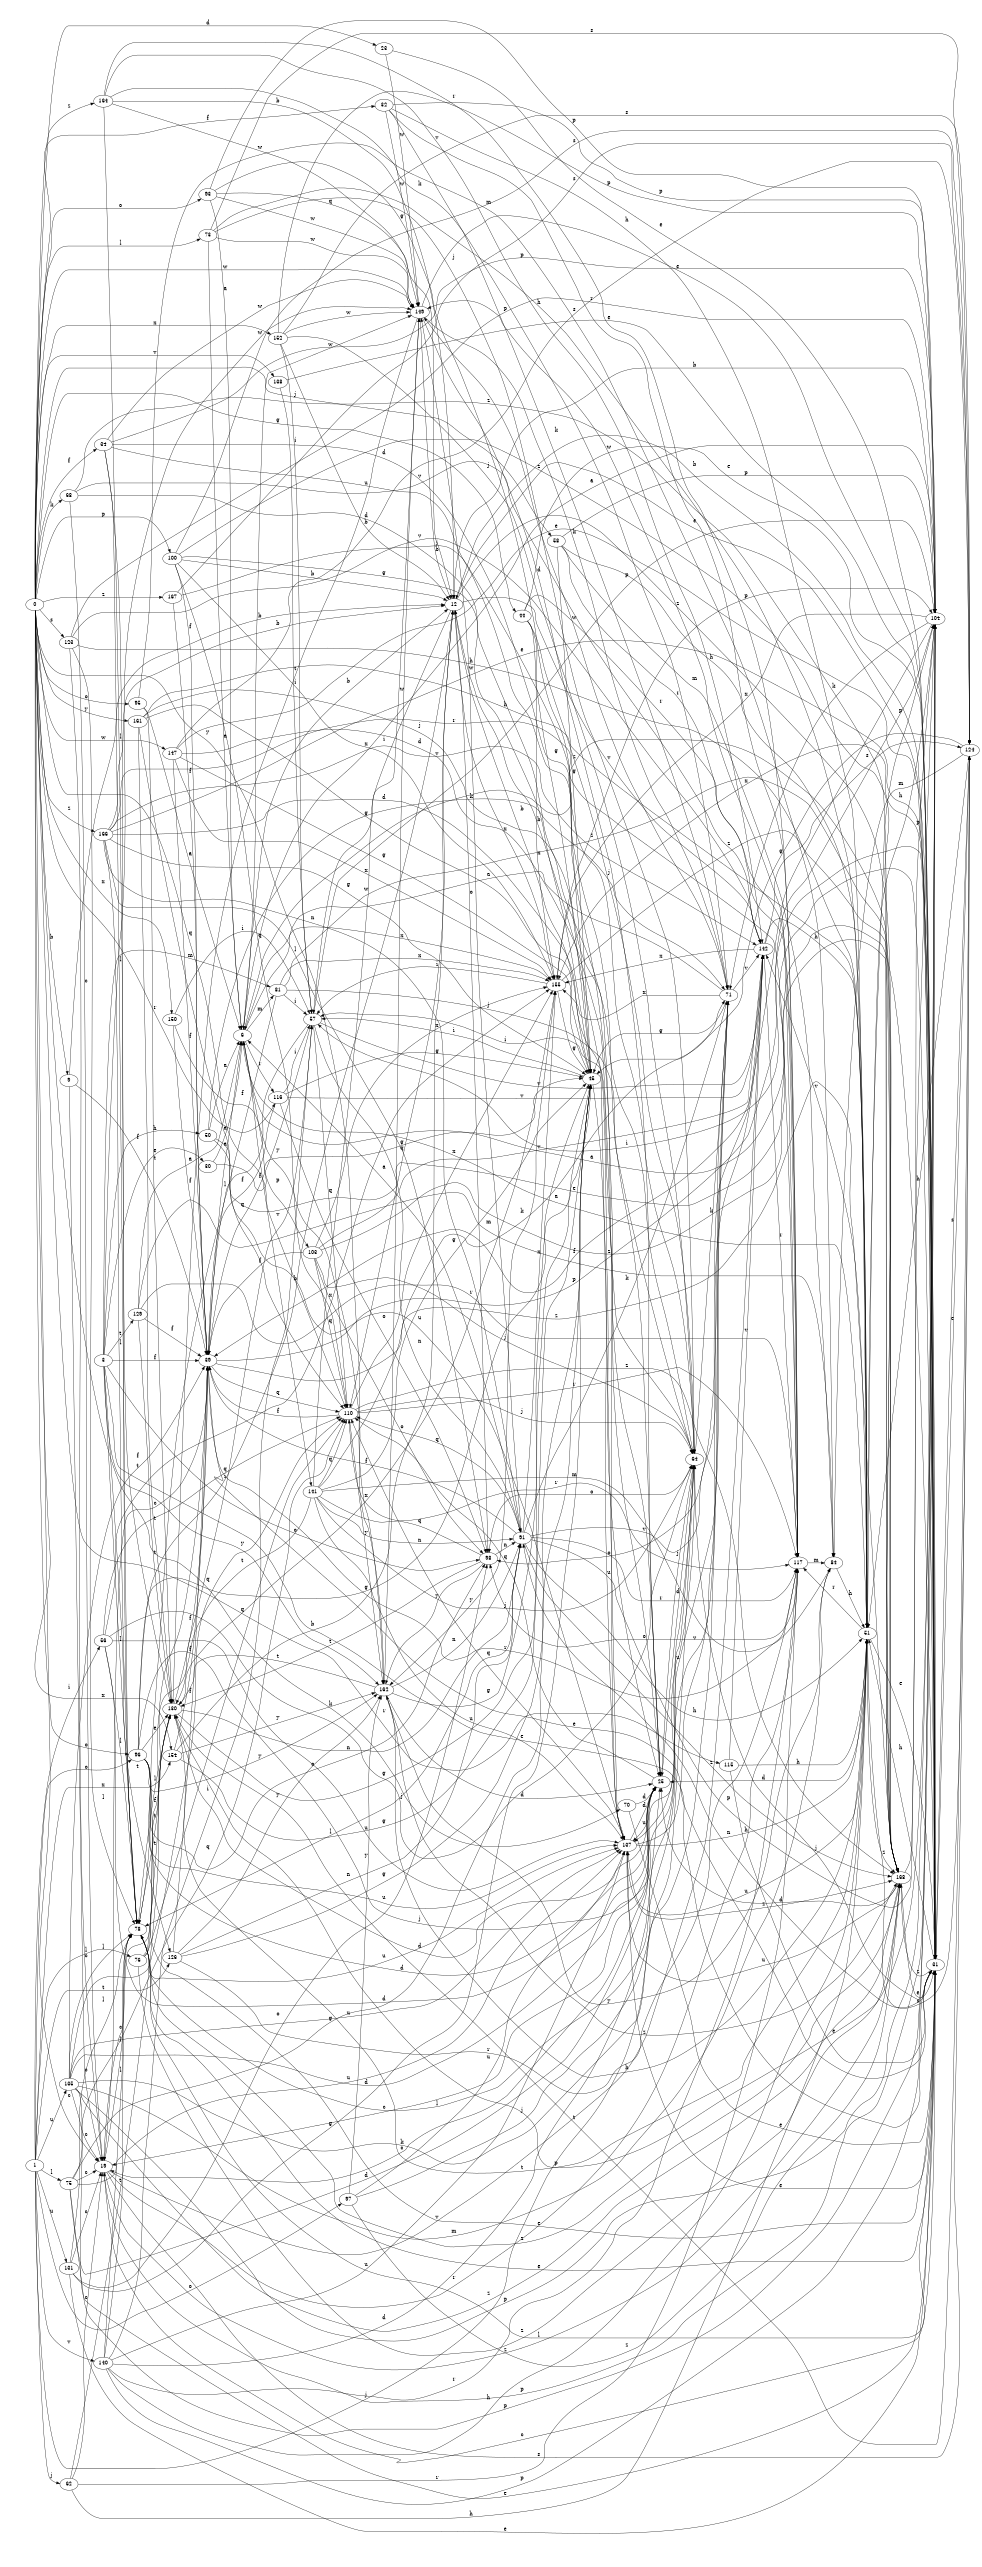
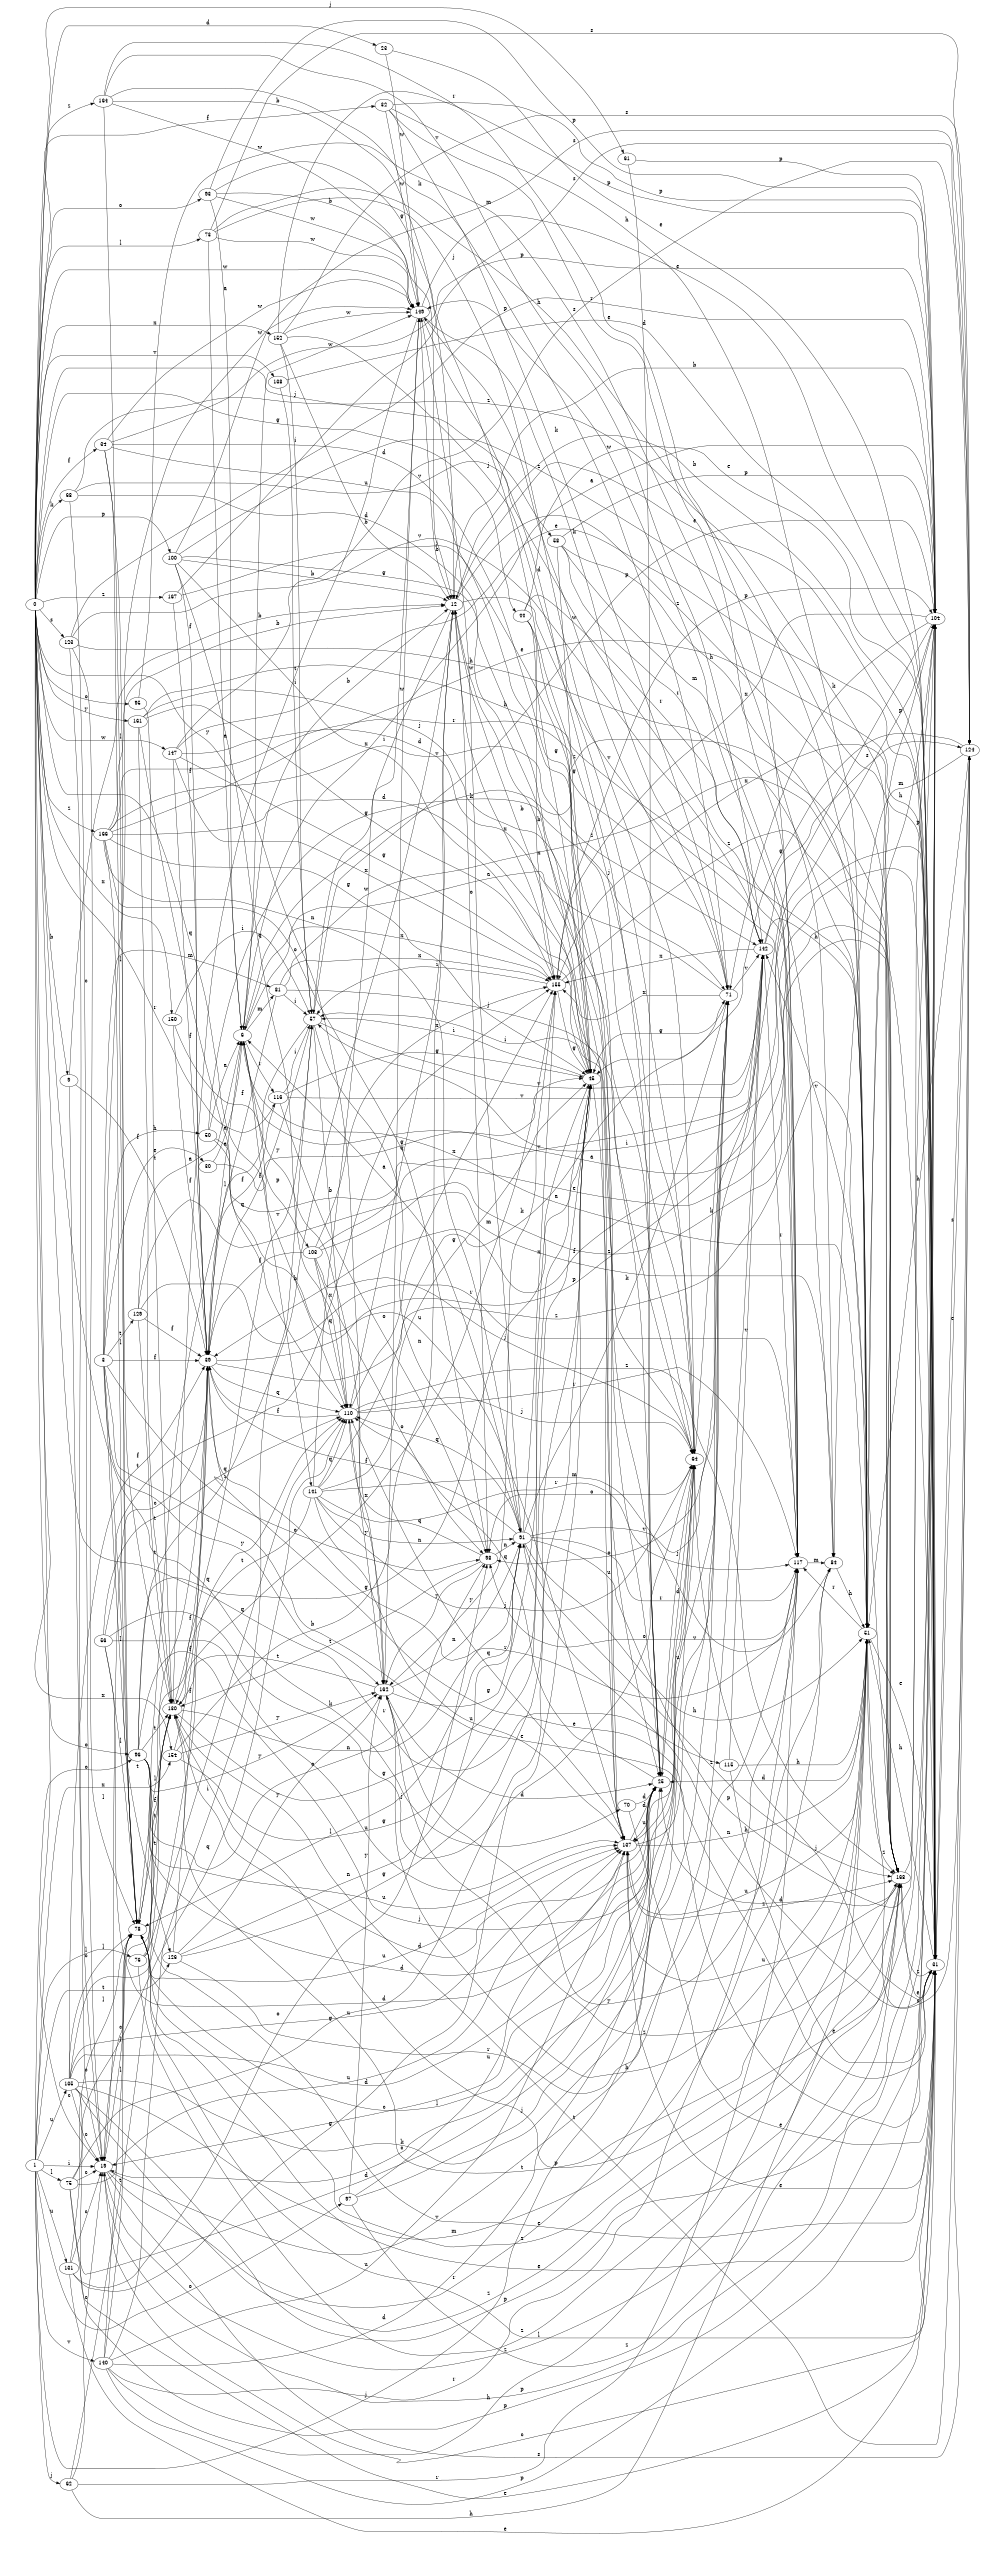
node "61": added
edge "93" -> "12": label "q" -> "b"
edge "95" -> "6": removed, label "a"
edge "166" -> "98": label "l" -> "o"
edge "57" -> "110": label "q" -> "b"
edge "96" -> "130": label "e" -> "t"
edge "1" -> "56": now "1" -> "19"
